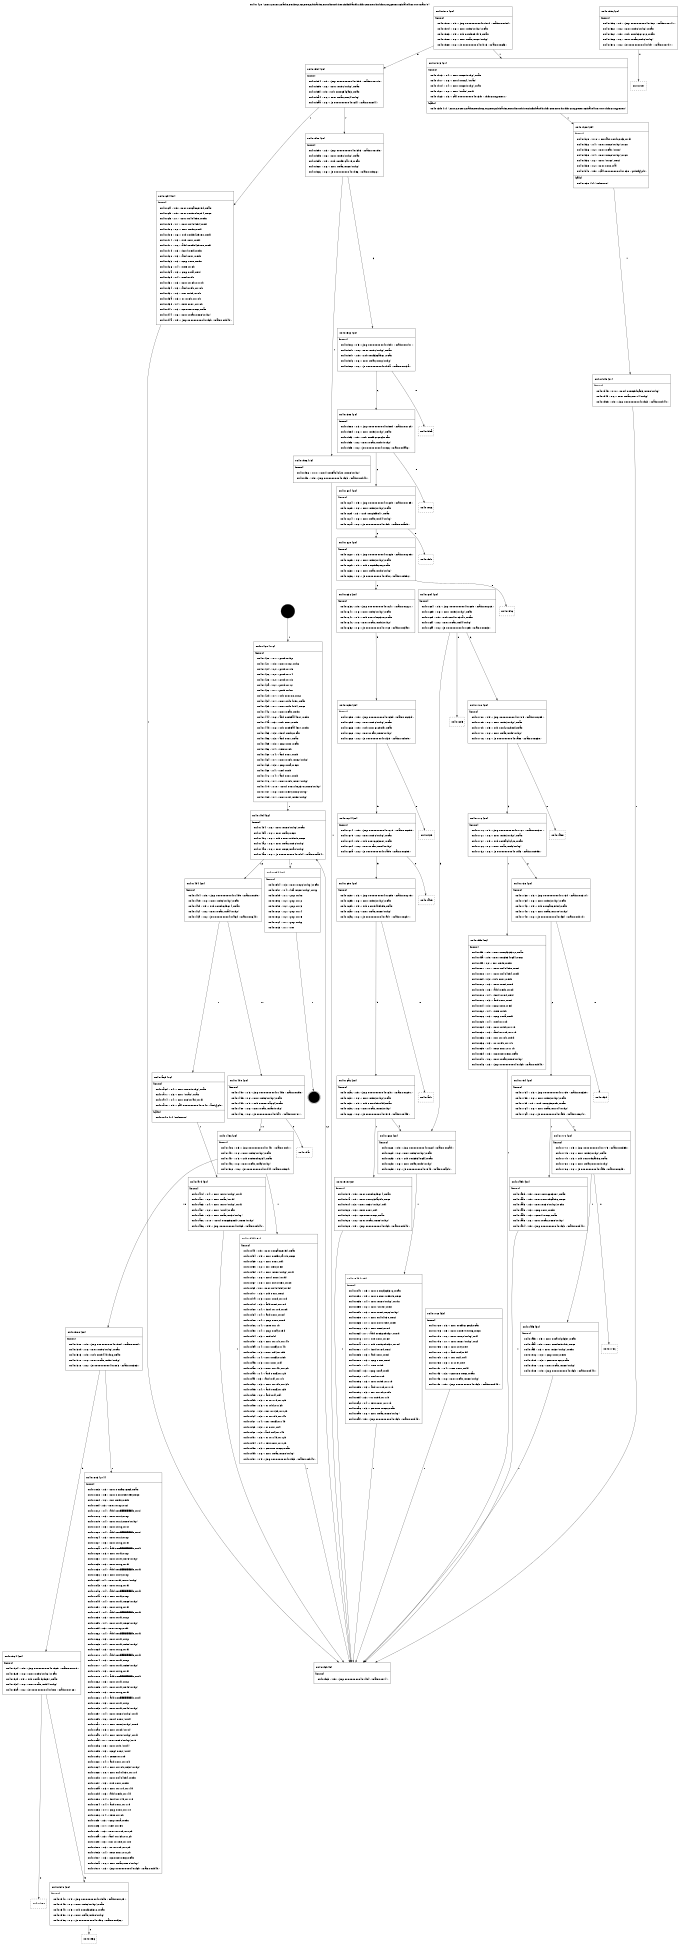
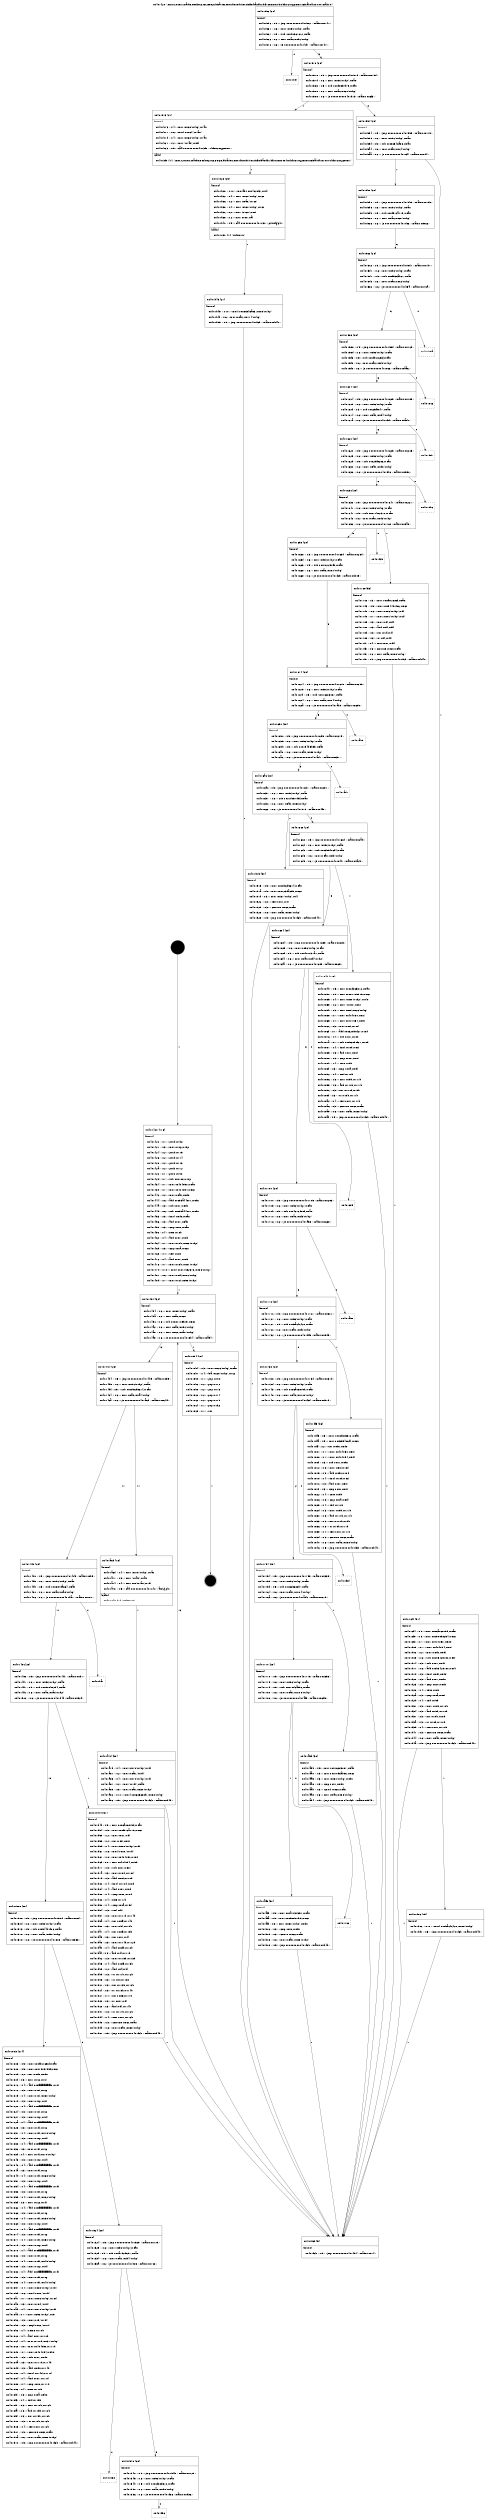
edge "0x40155c [28]" -> "0x401578 [28]": added, label "9"
edge "0x4015b0 [28]" -> "0x401de6 [15]": now "0x401cf4 [91]" -> "0x401de6 [15]"
edge "0x40163c [28]" -> "0x4017ce [53]": added, label "1"
edge "0x401658 [28]" -> "0x401f29": now "0x40163c [28]" -> "0x401f29"
edge "0x4016e4 [28]" -> "0x4016c8 [28]": reversed
edge "0x4014b4 [28]" -> "0x401a6d [16]": label " 1" -> " 11"
